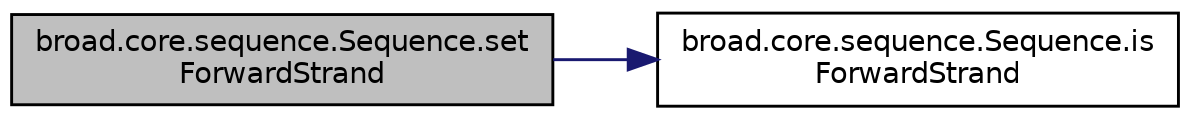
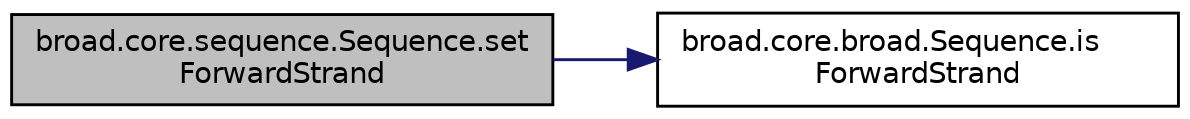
node "broad.core.sequence.Sequence.is ForwardStrand": label "broad.core.sequence.Sequence.is ForwardStrand" -> "broad.core.broad.Sequence.is ForwardStrand"
